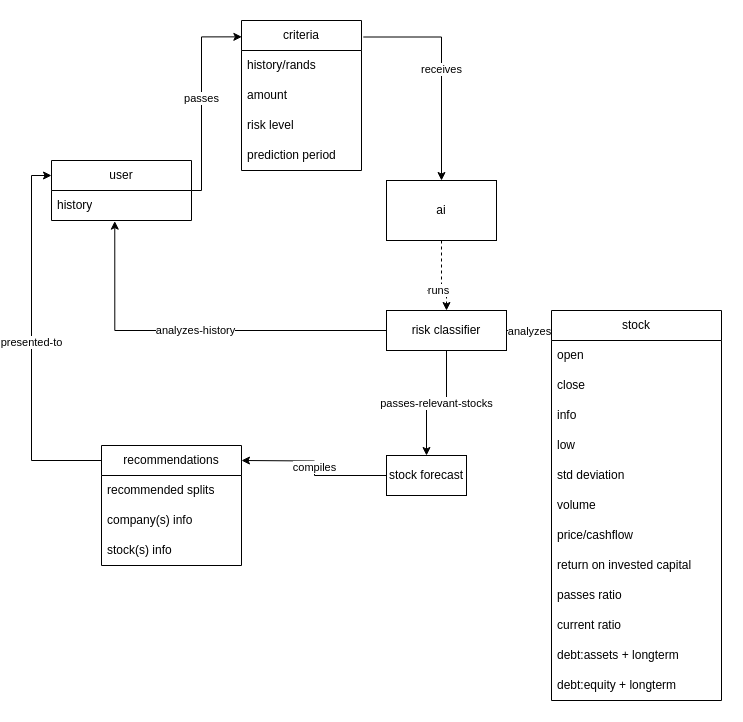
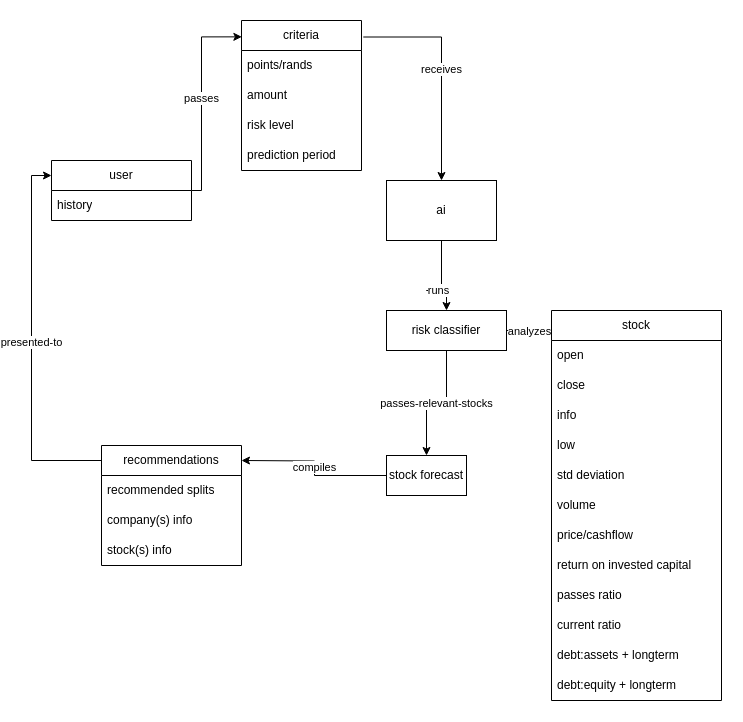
node "history/rands": label "history/rands" -> "points/rands"
edge "ai" -> "risk classifier": style dashed -> solid
edge "risk classifier" -> "history": removed, label "analyzes-history"
